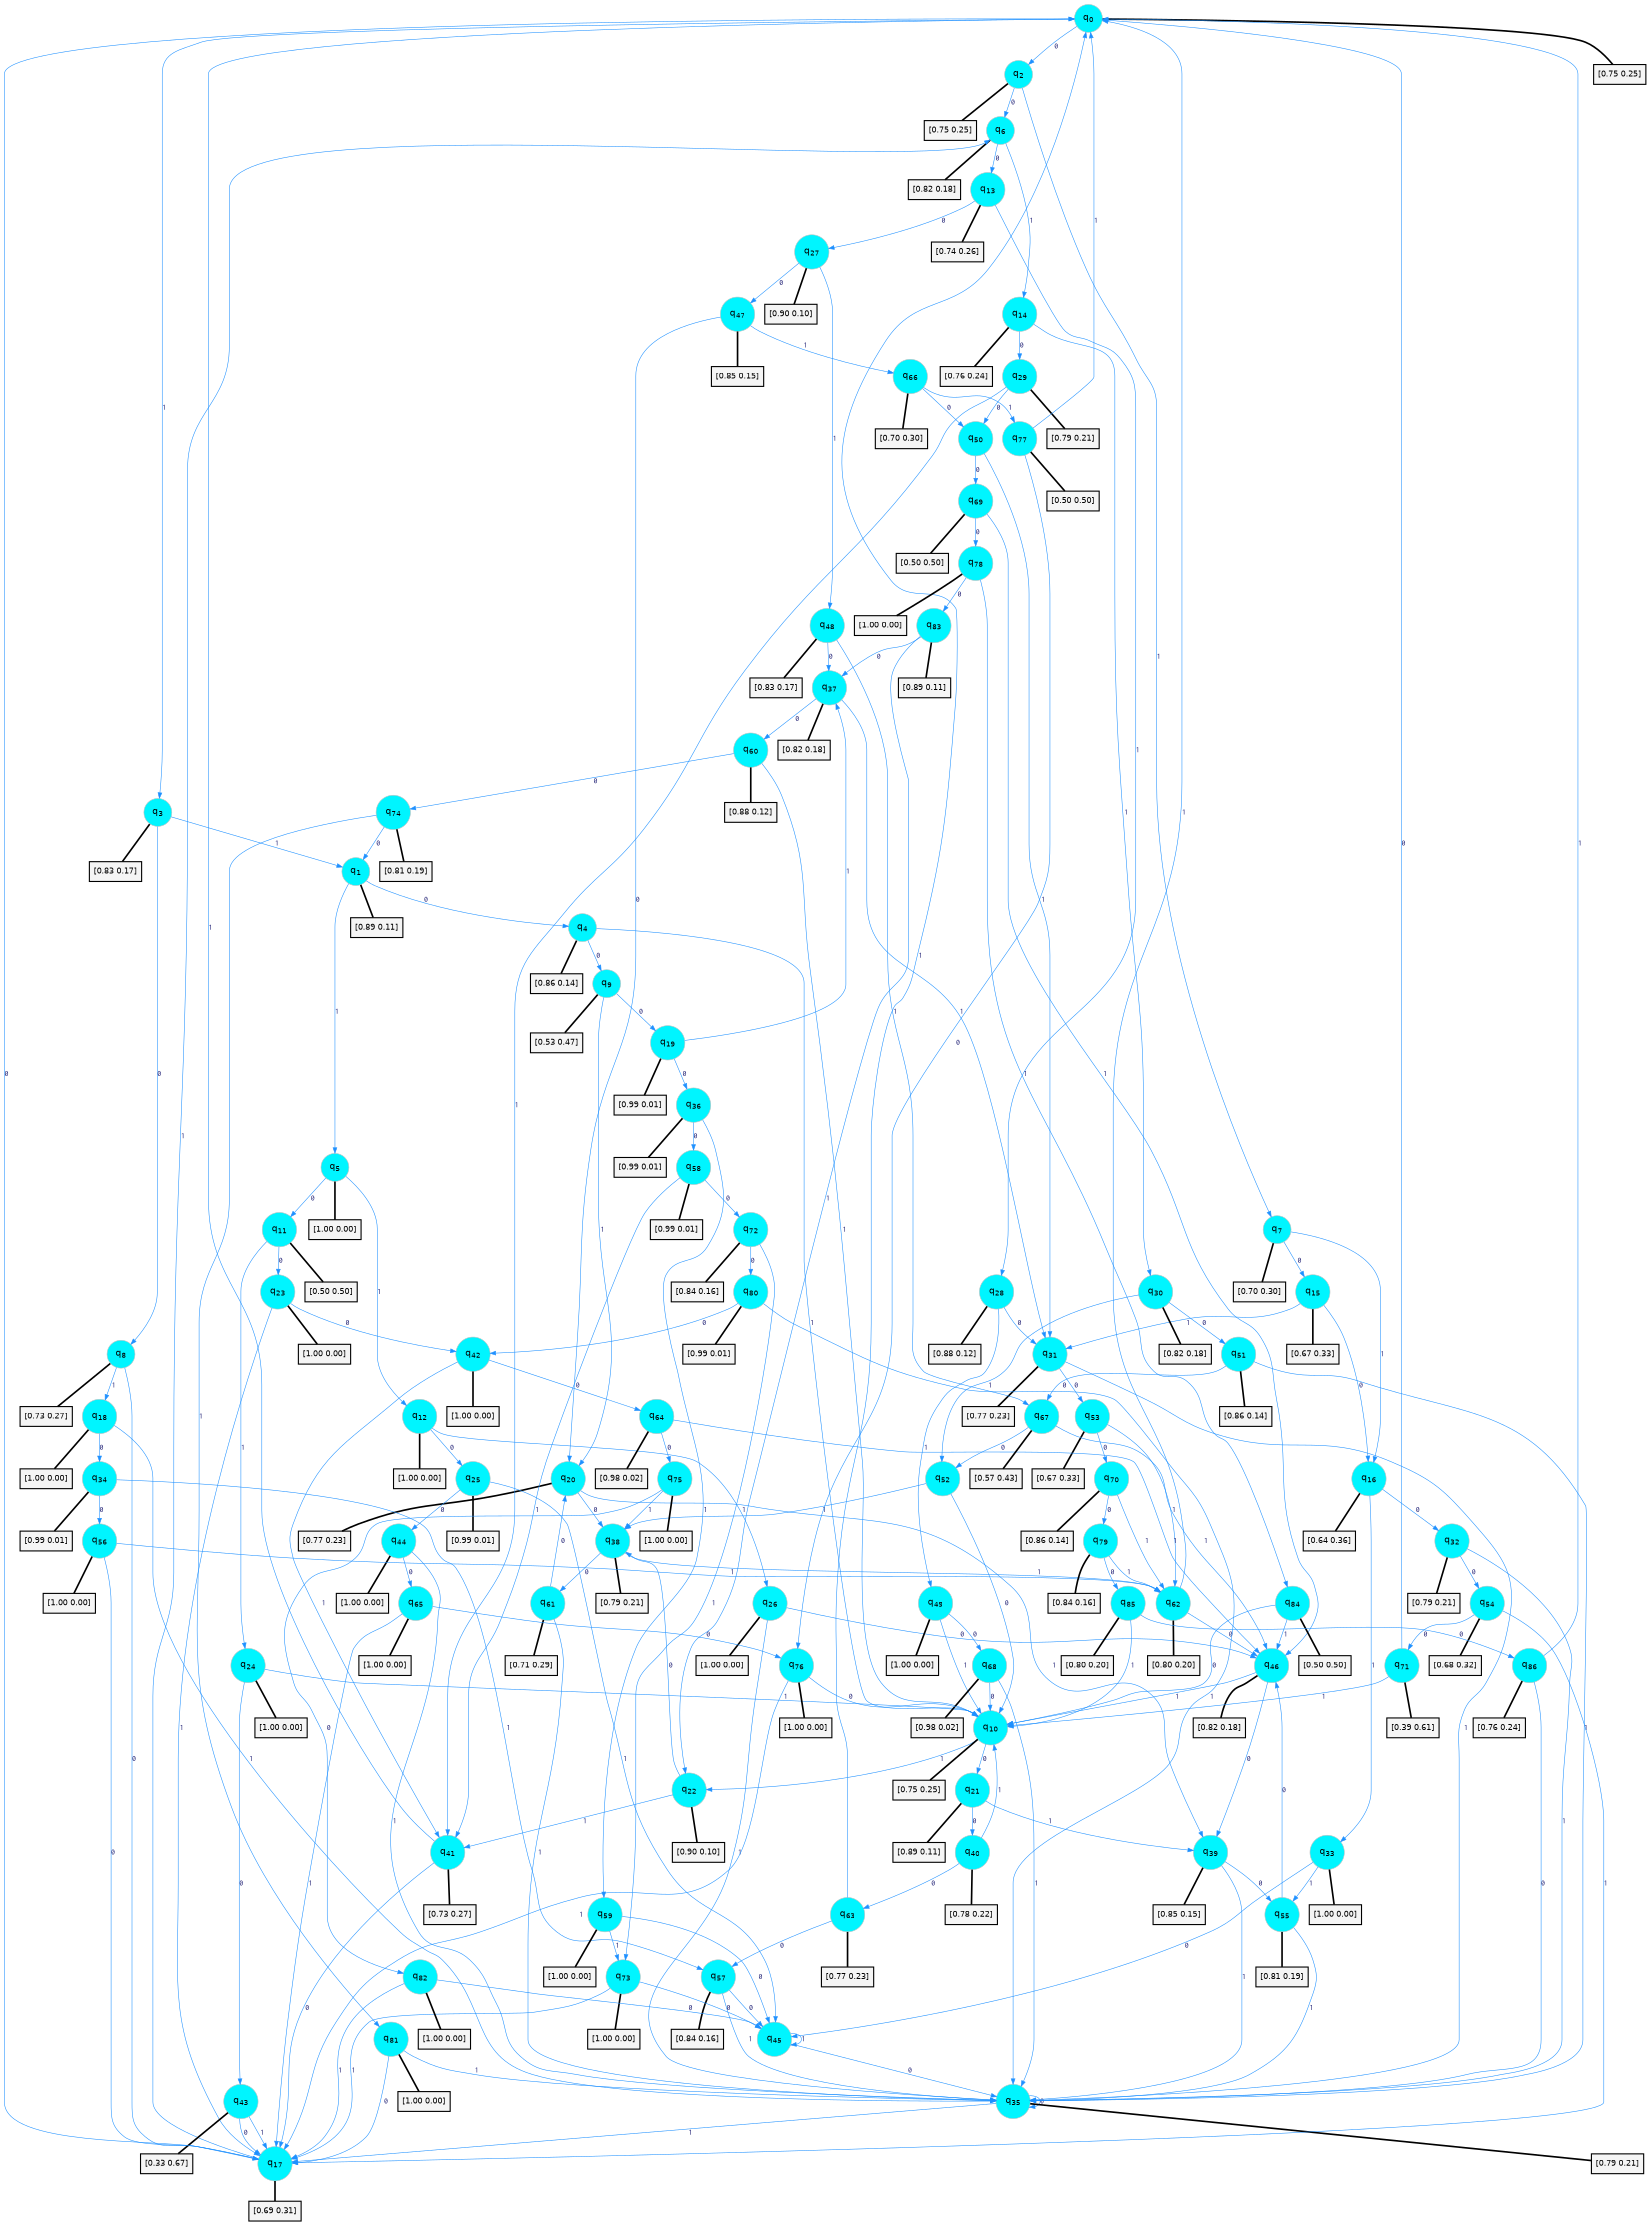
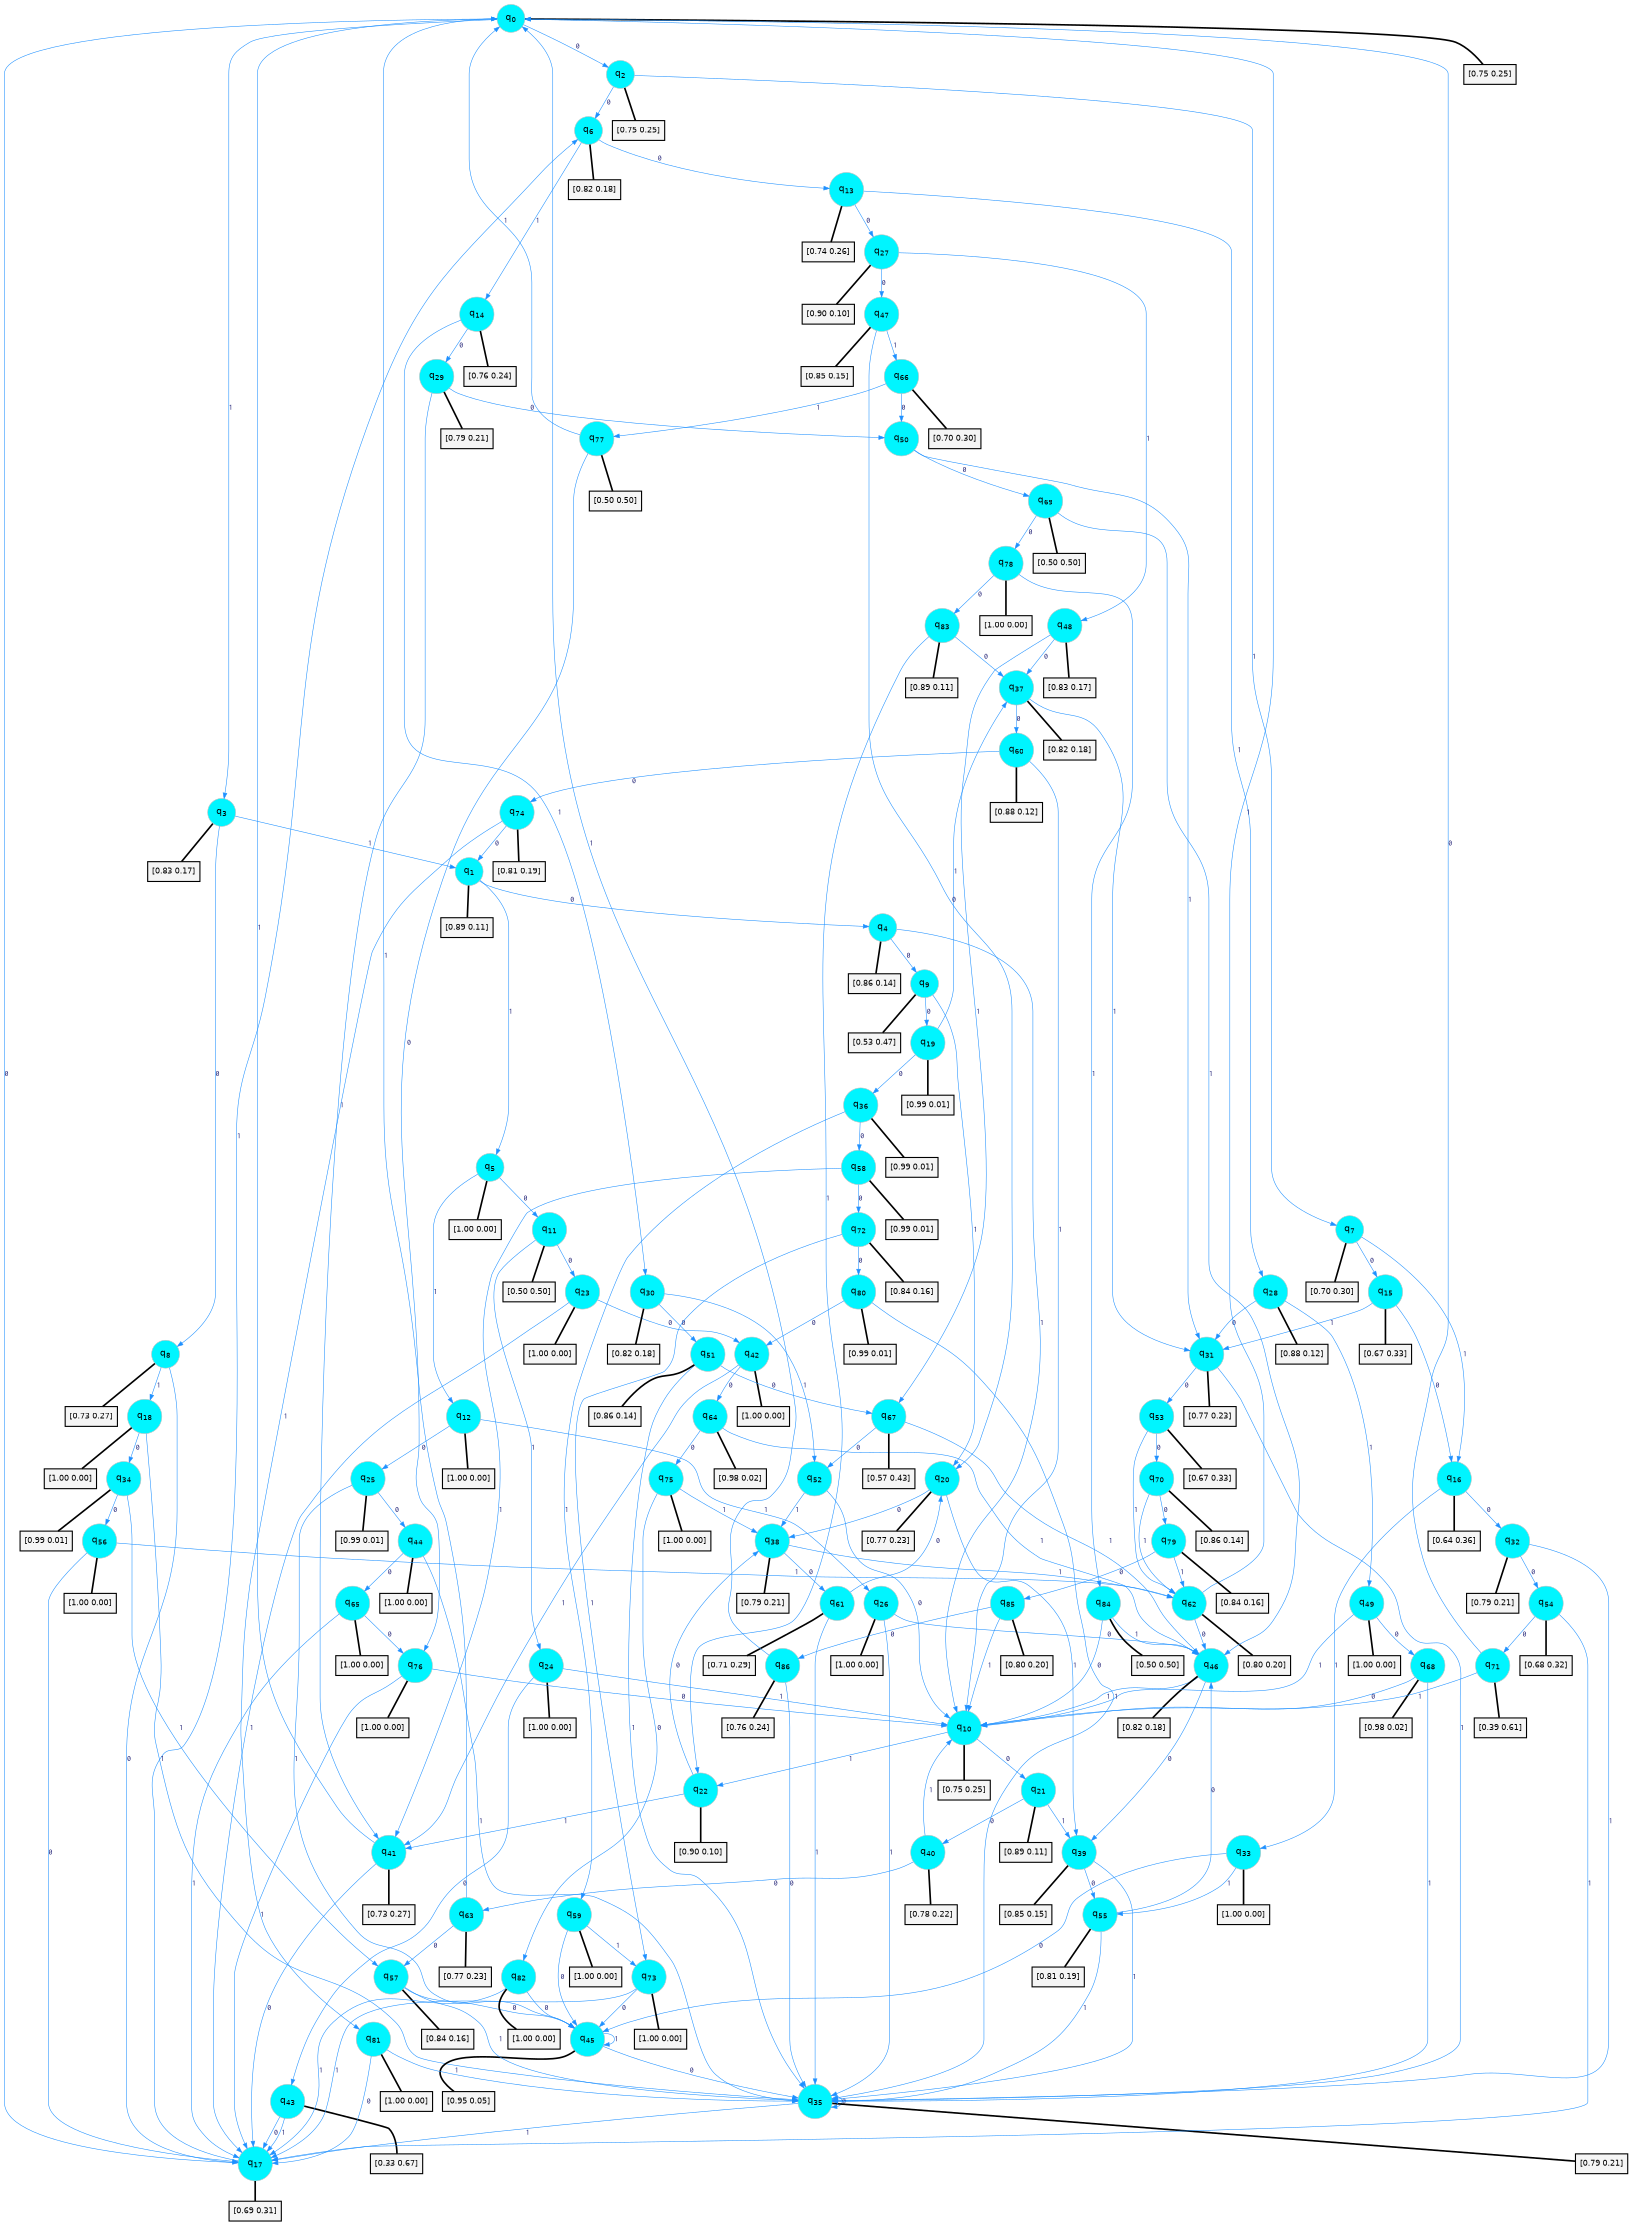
node "[0.95 0.05]": added
